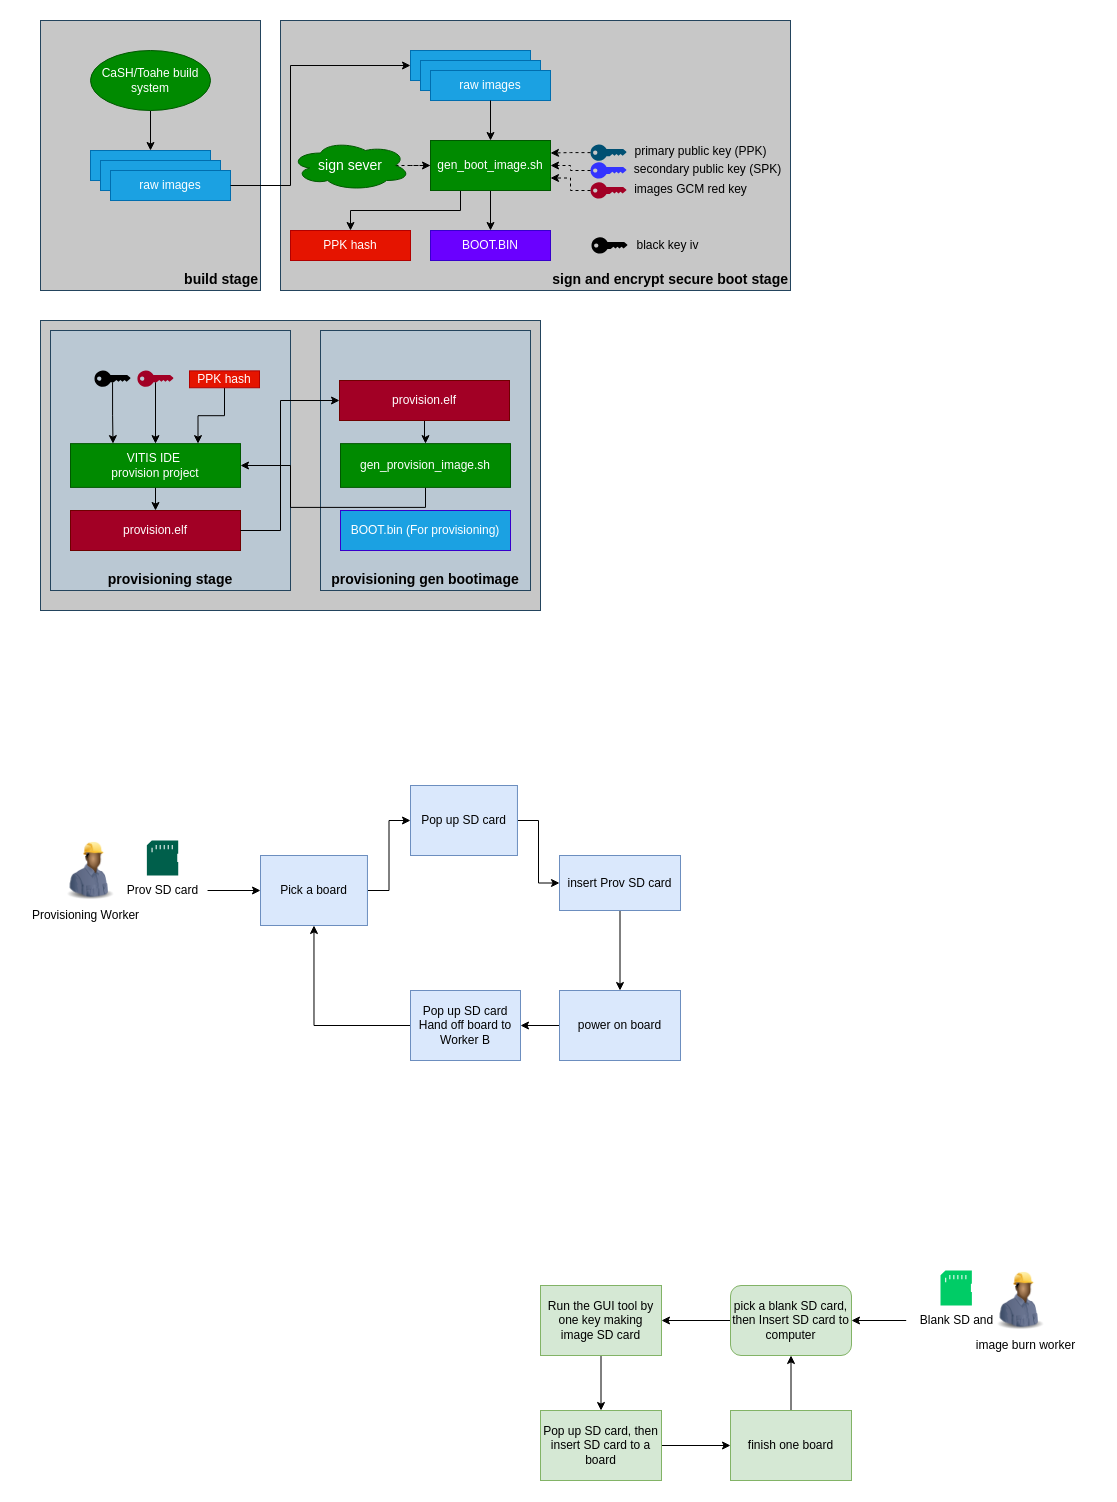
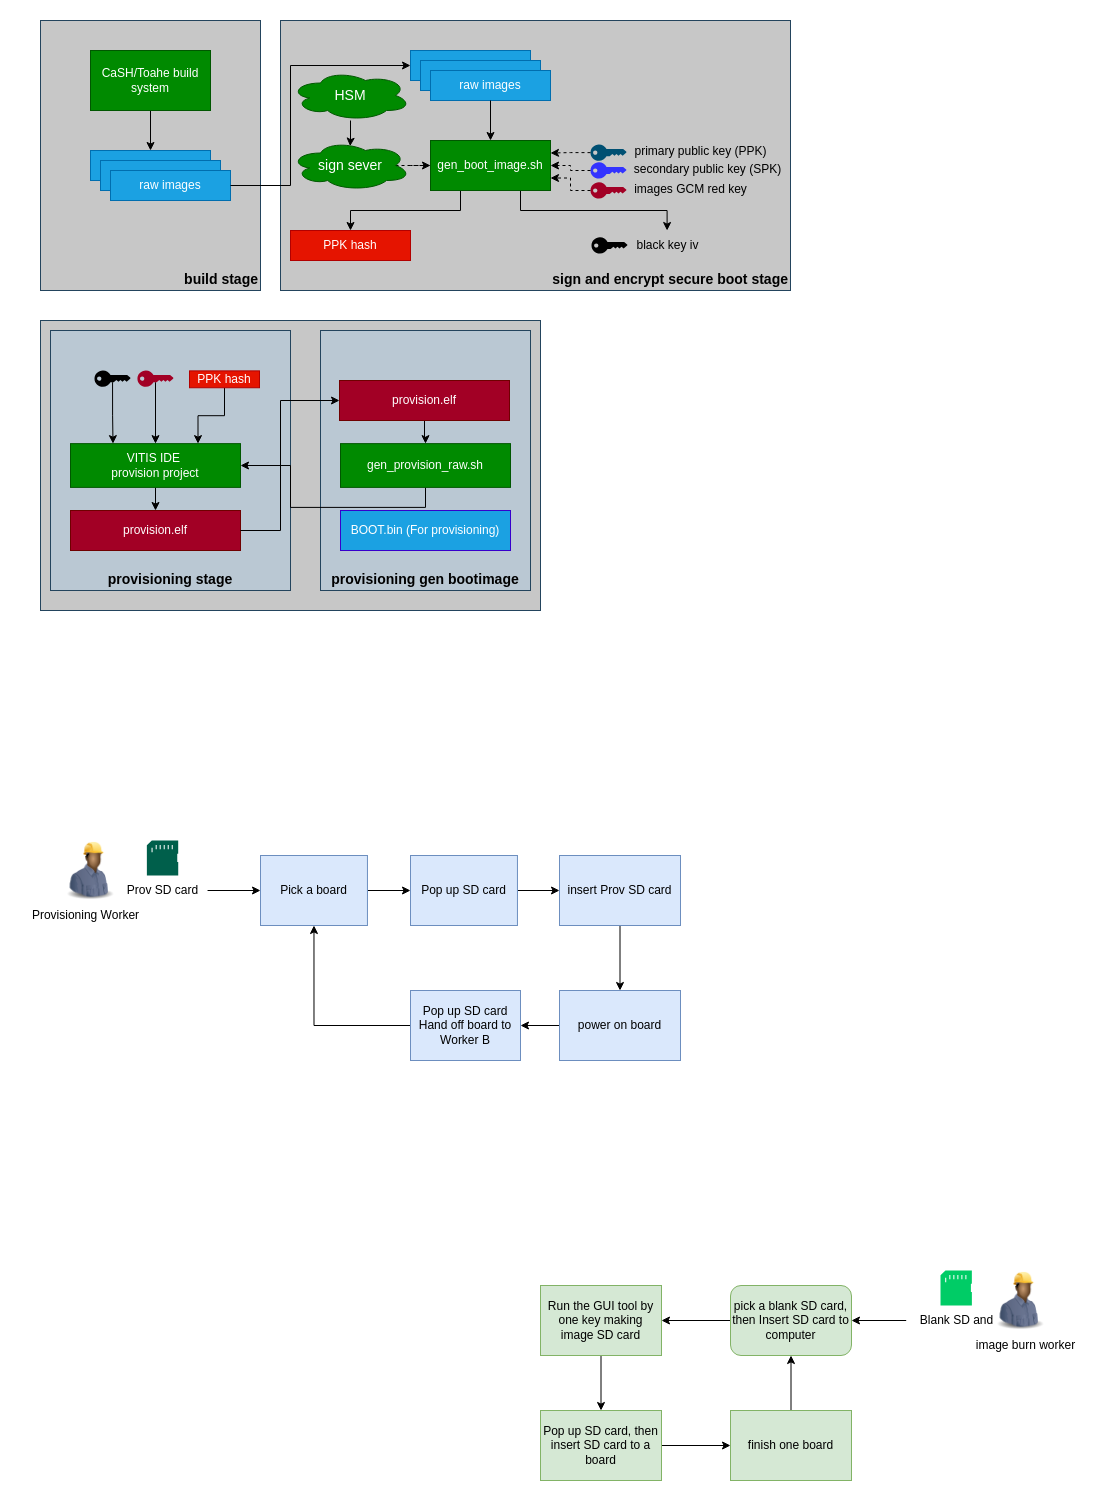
node "CaSH/Toahe build system": shape ellipse -> rectangle
node "HSM": added
edge "HSM" -> "sign sever": added
edge "gen_boot_image.sh" -> "BOOT.BIN": removed
edge "gen_boot_image.sh" -> "black key iv": added
node "BOOT.BIN": removed
node "gen_provision_image.sh": label "gen_provision_image.sh" -> "gen_provision_raw.sh"
node "Pop up SD card": moved (464, 821) -> (464, 891)
node "insert Prov SD card": size 121x55 -> 121x70
